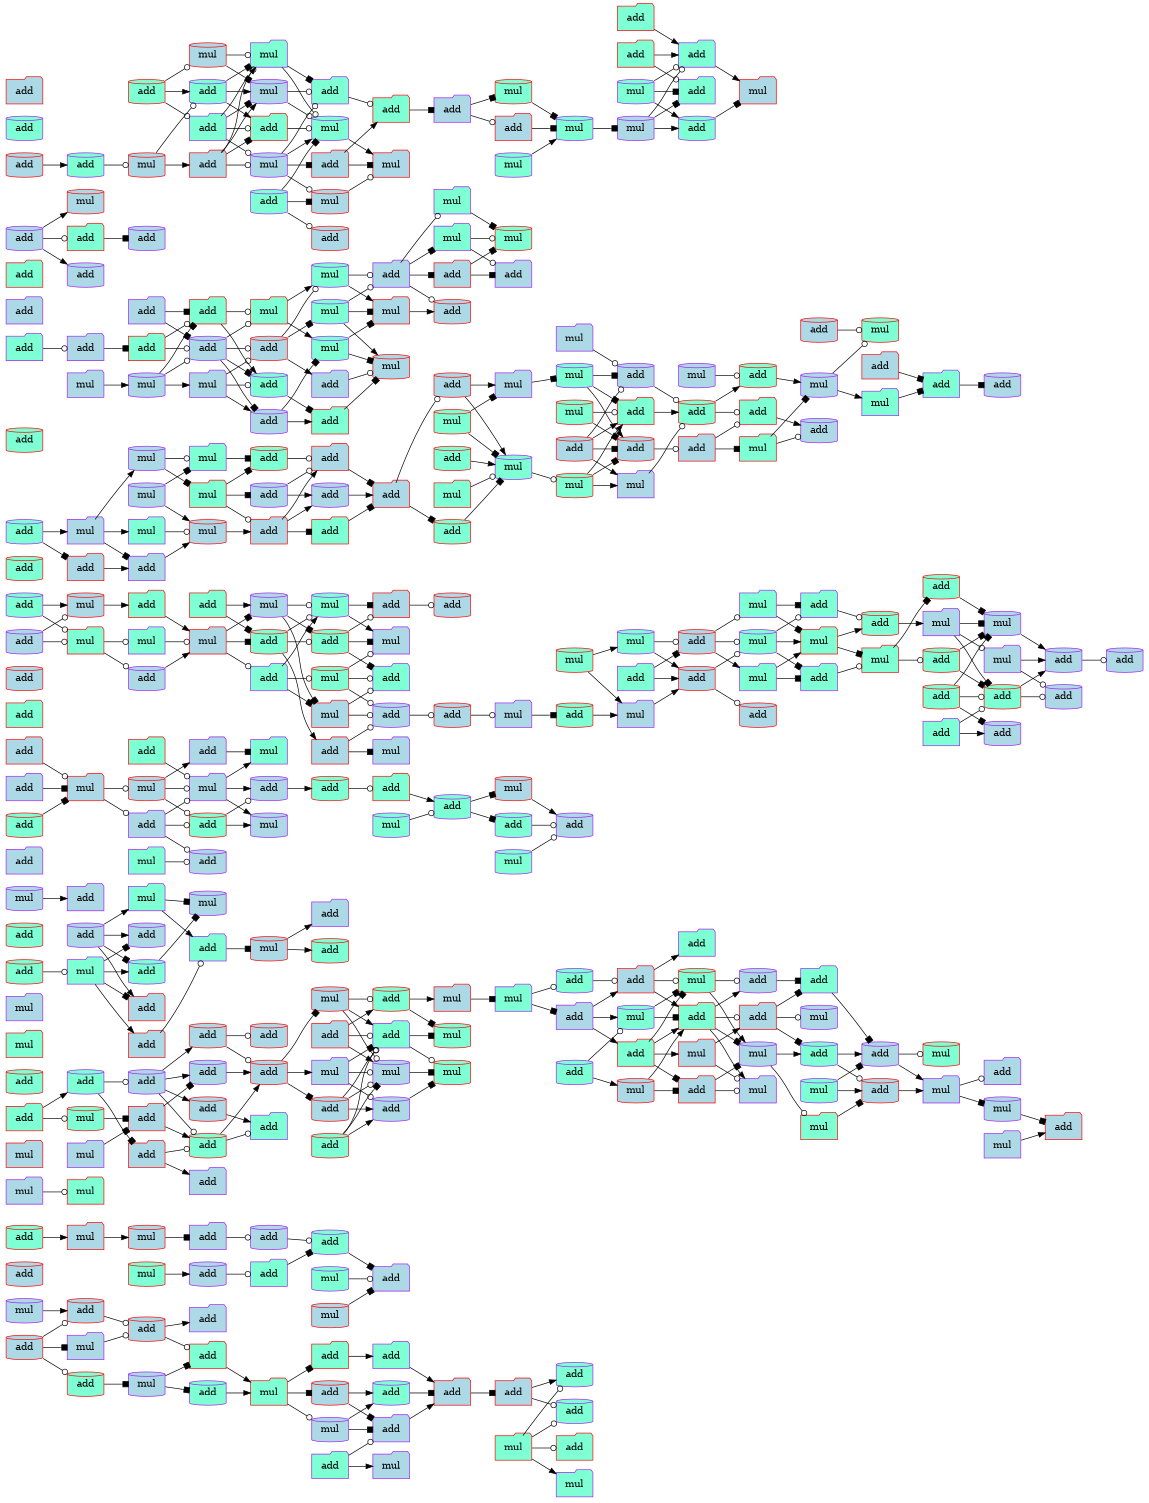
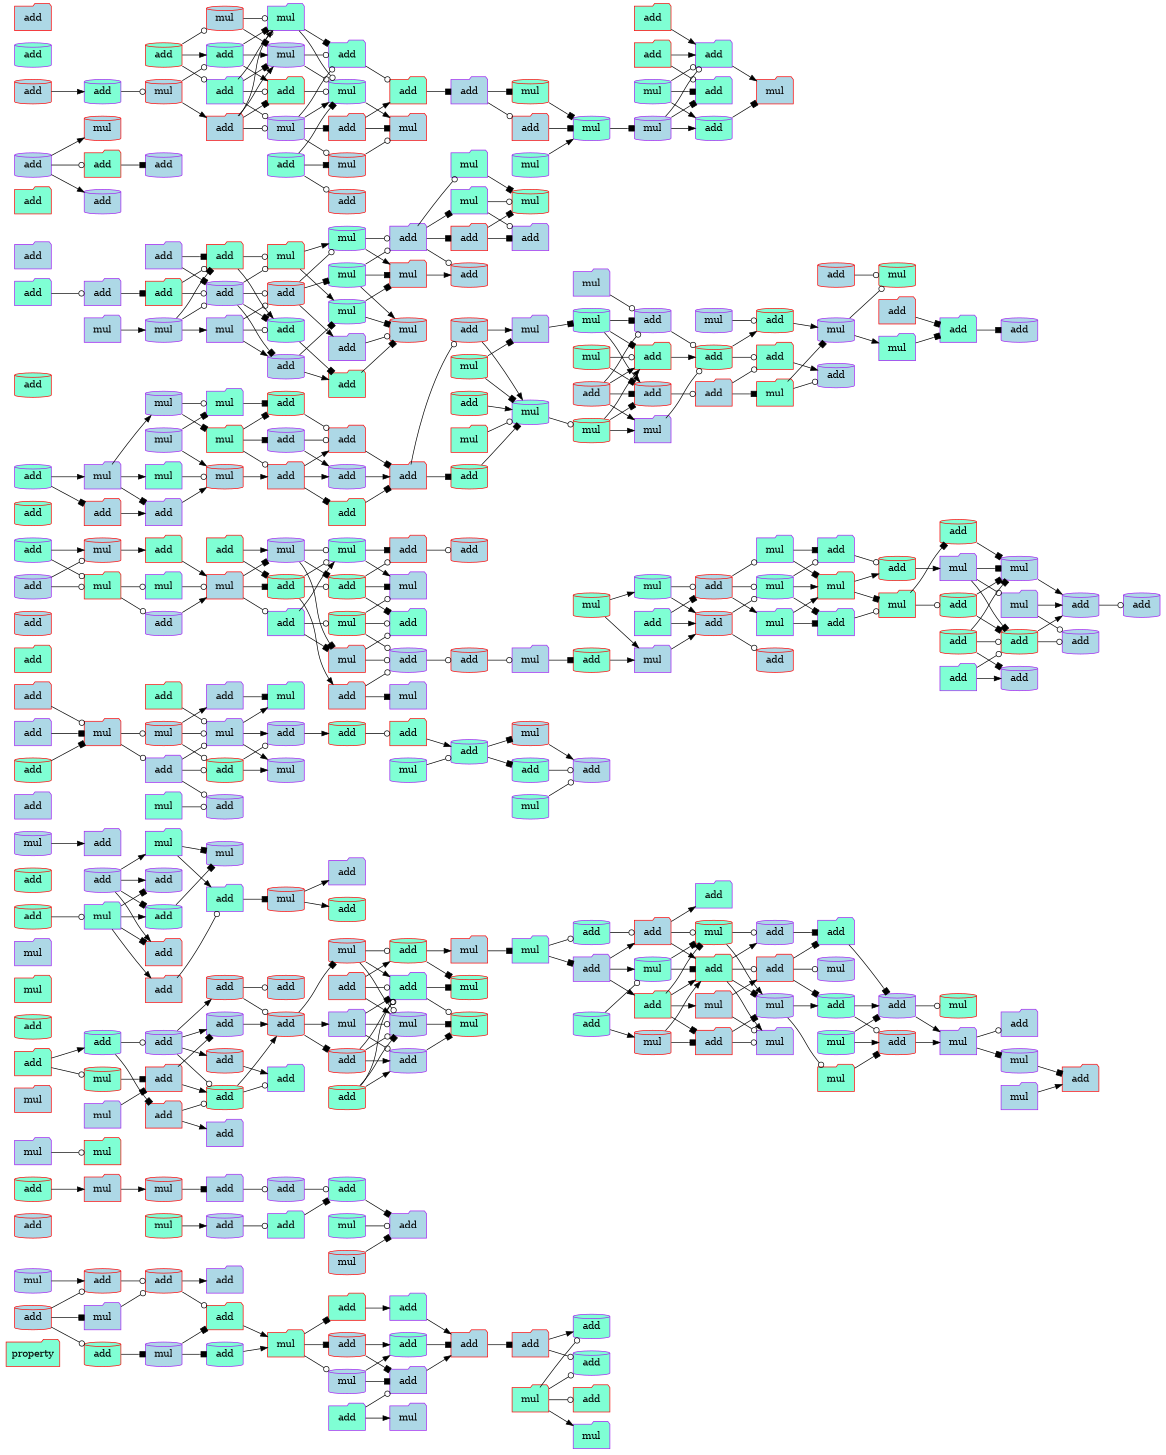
node "property": added
